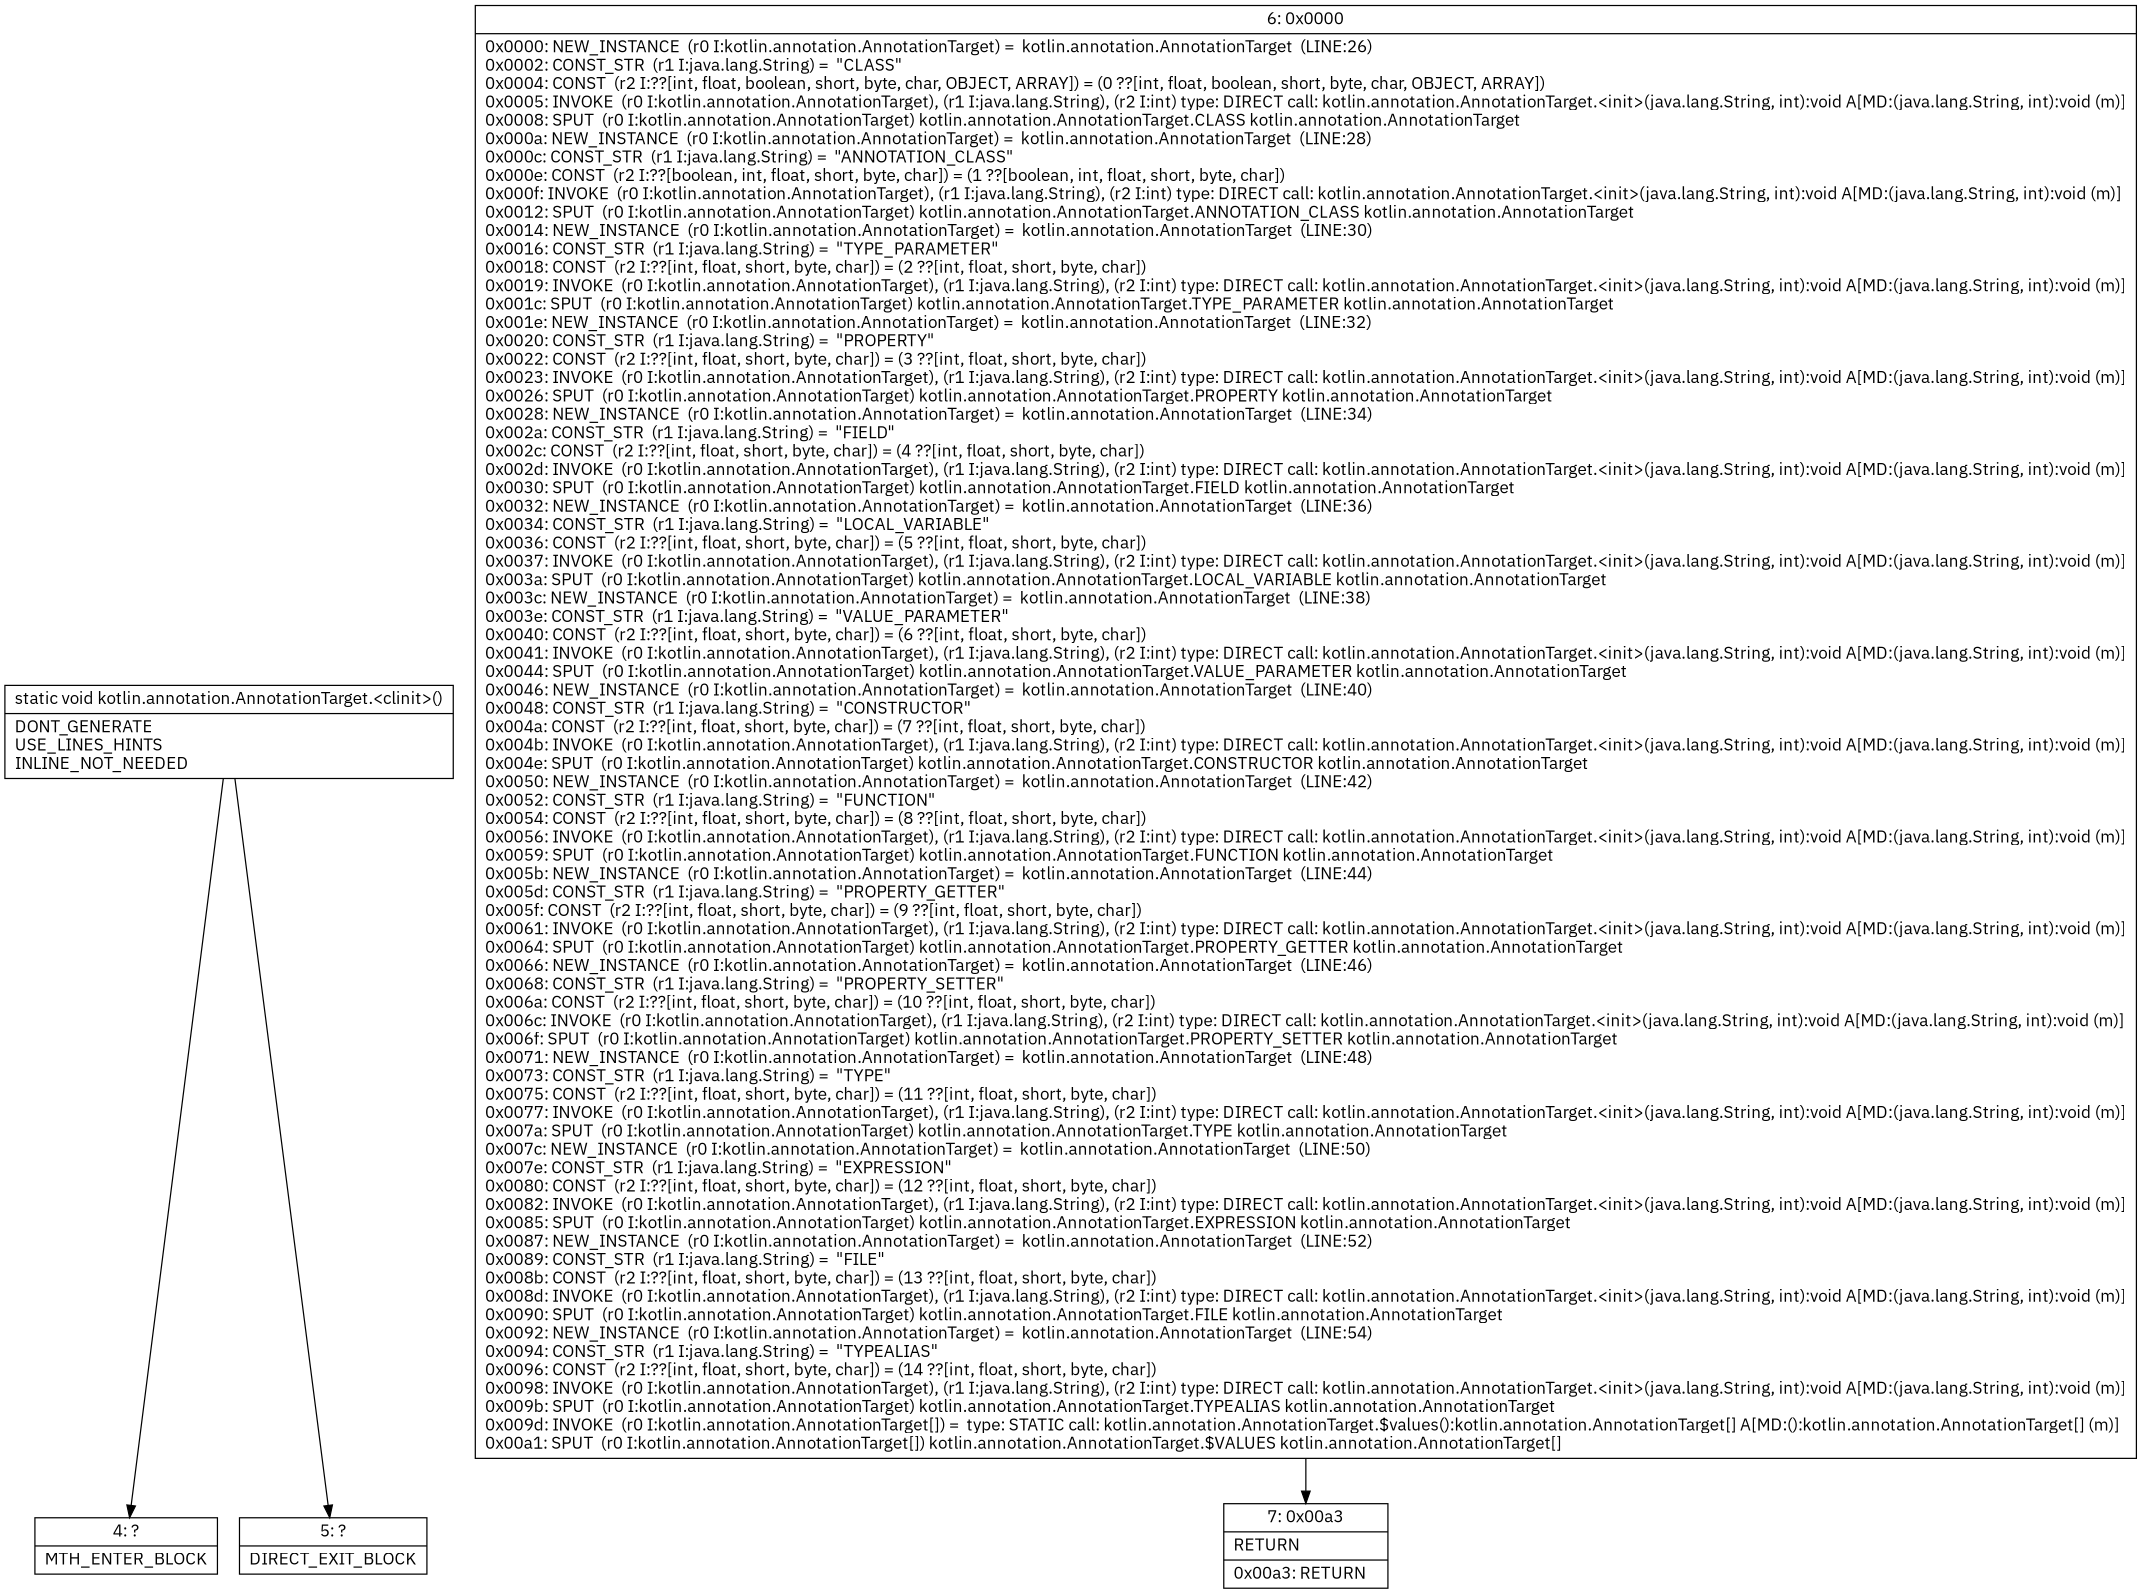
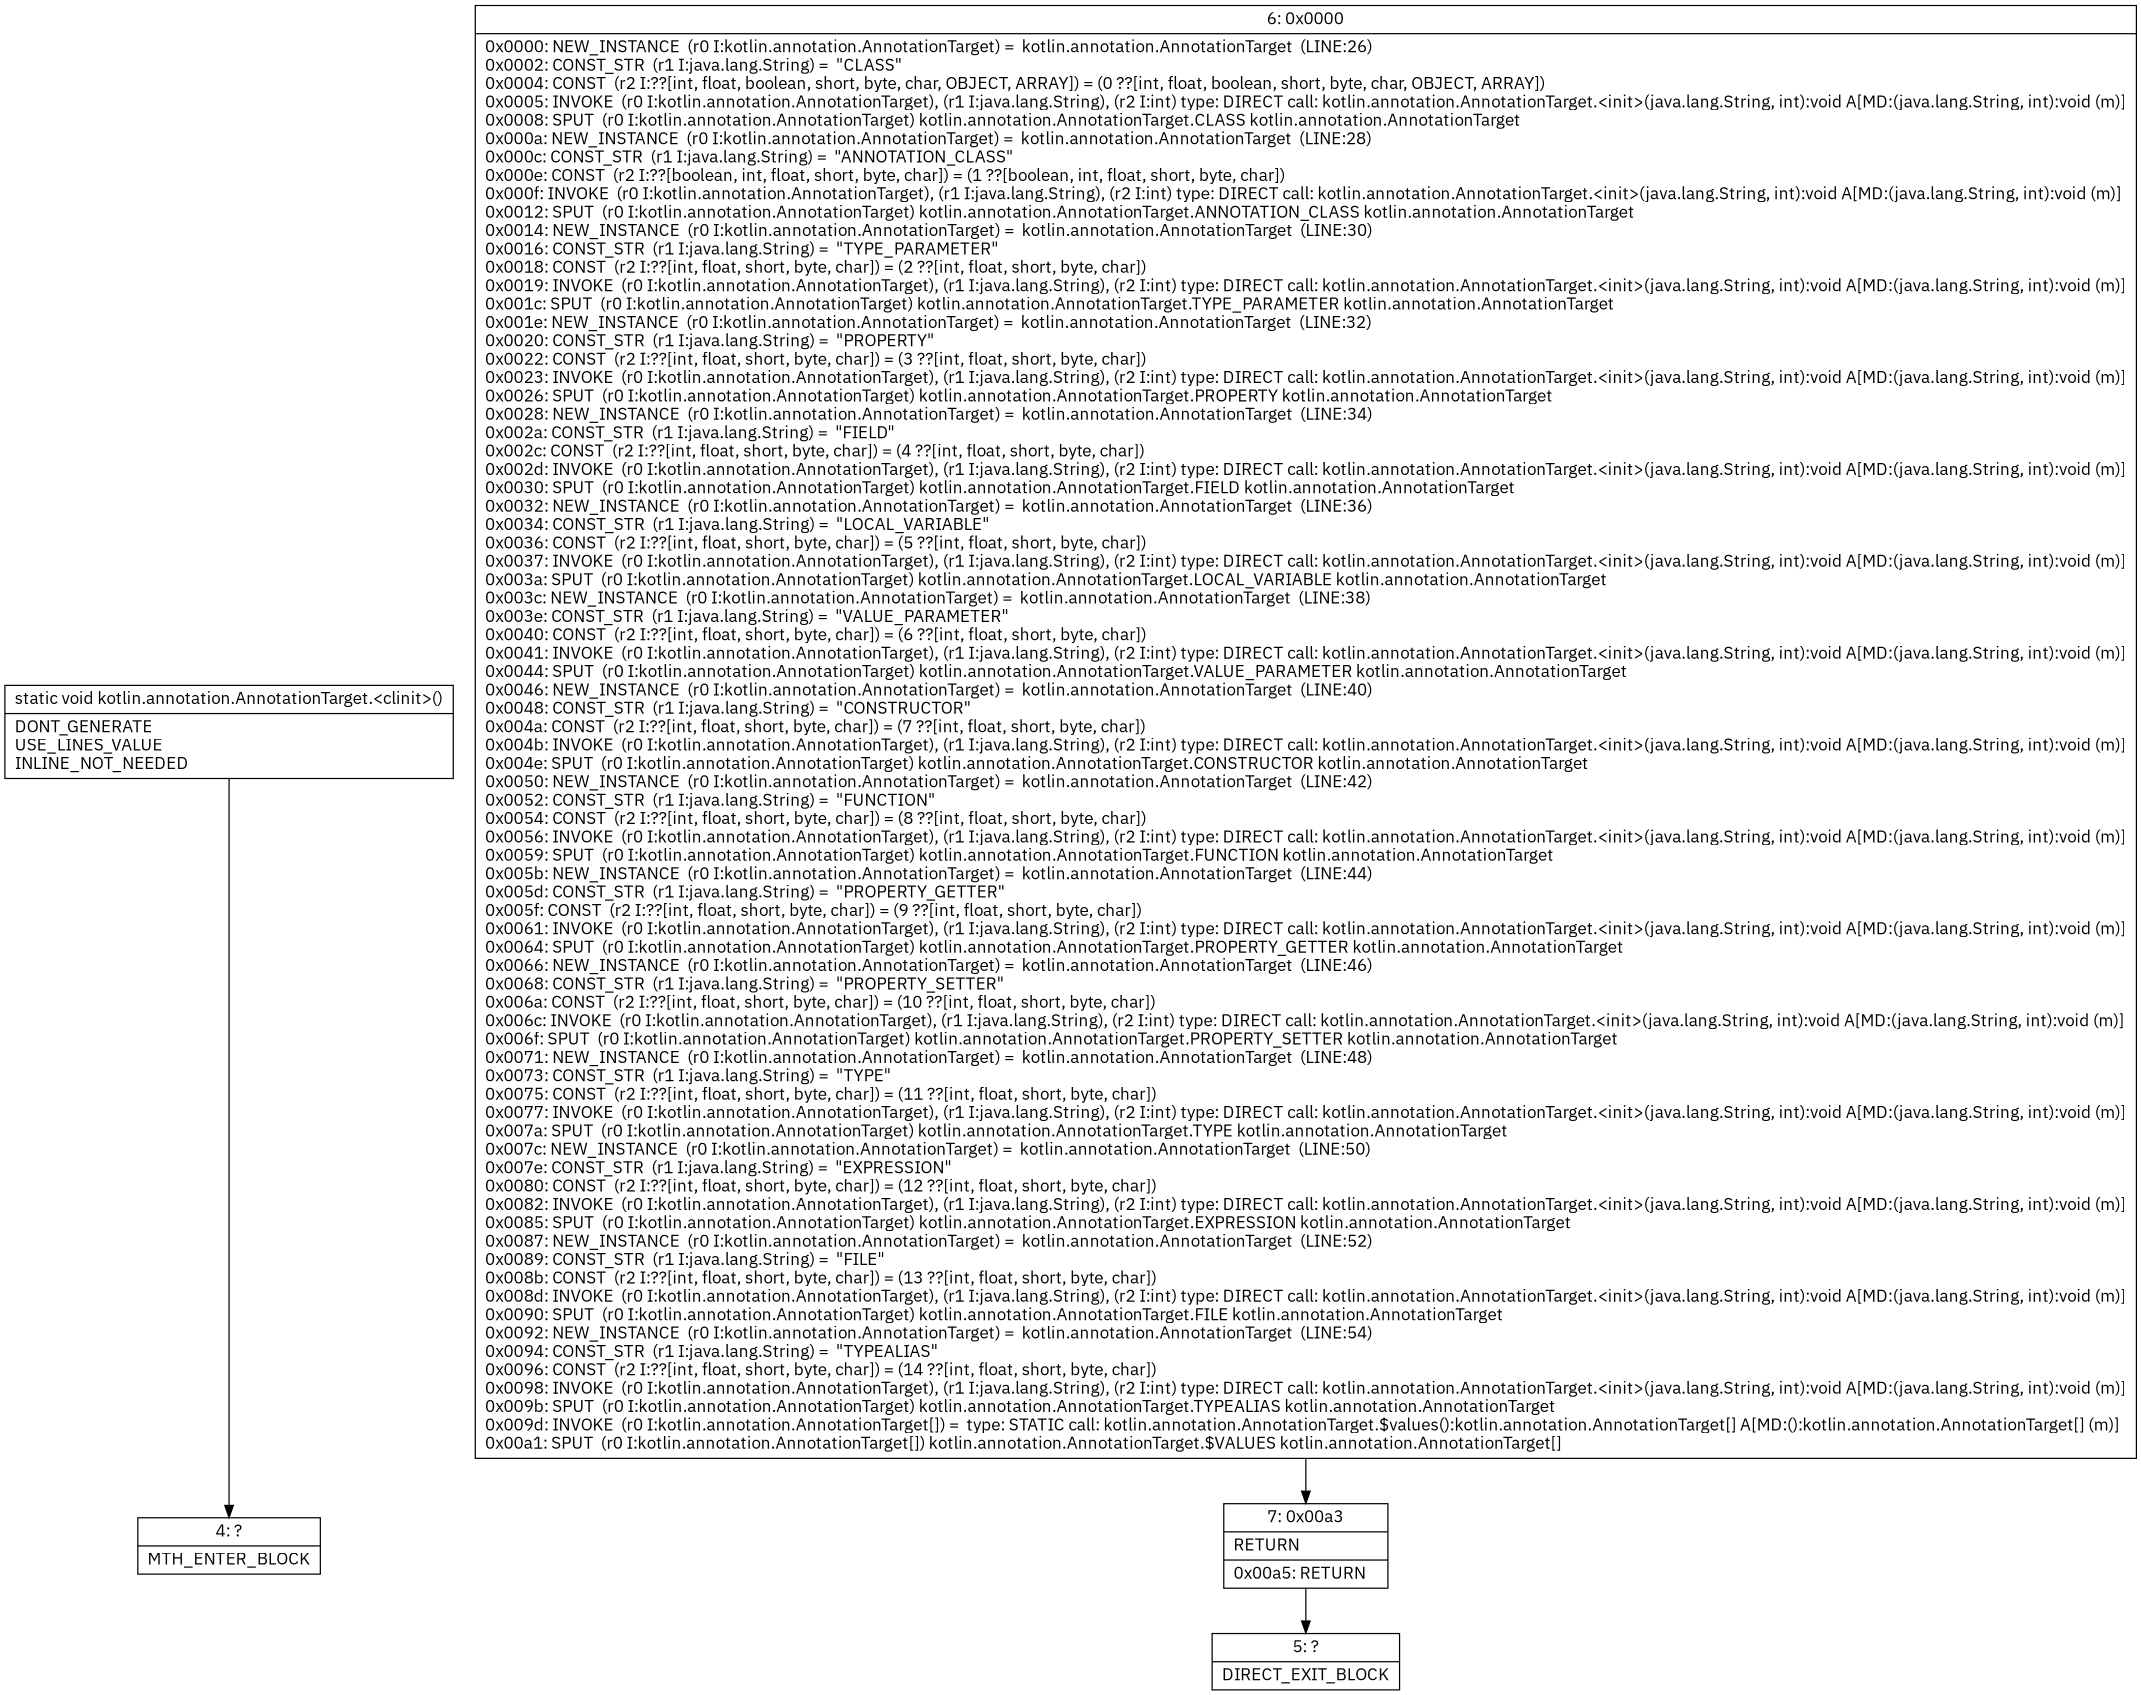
node "static void kotlin.annotation.AnnotationTarget.<clinit>()": text "USE_LINES_HINTS" -> "USE_LINES_VALUE"
edge "static void kotlin.annotation.AnnotationTarget.<clinit>()" -> "5: ?": now "7: 0x00a3" -> "5: ?"
node "7: 0x00a3": text "0x00a3: RETURN" -> "0x00a5: RETURN"
